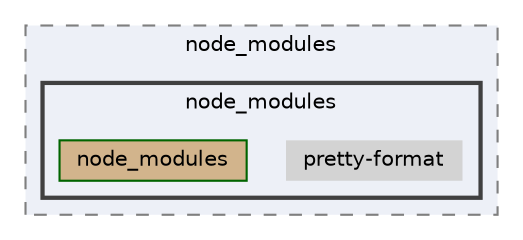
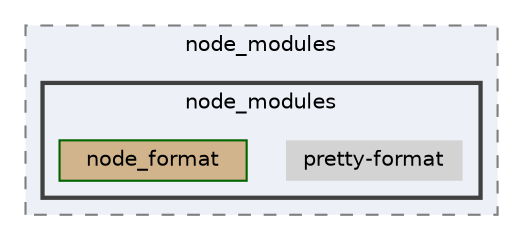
node "node_modules": label "node_modules" -> "node_format"
